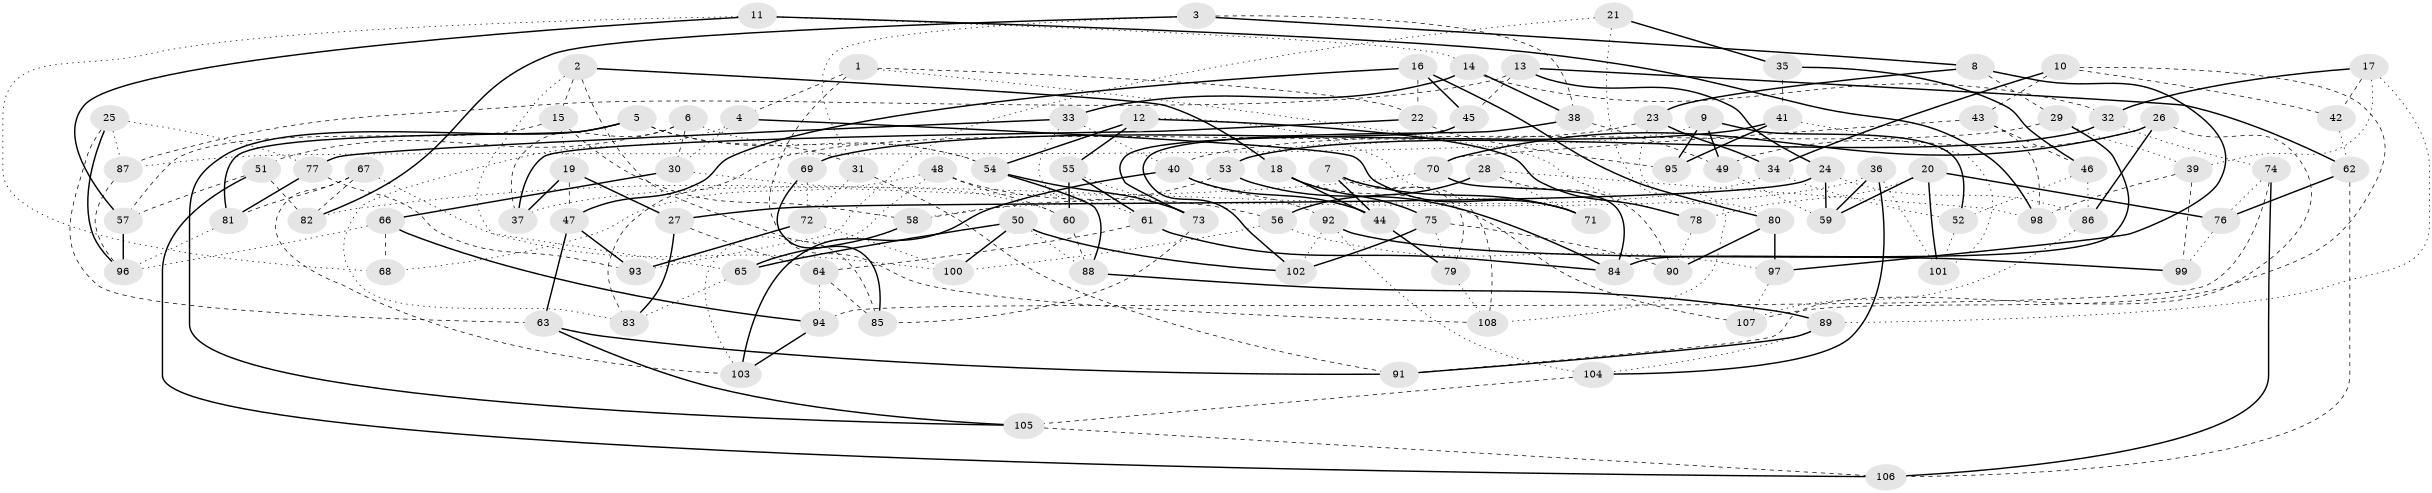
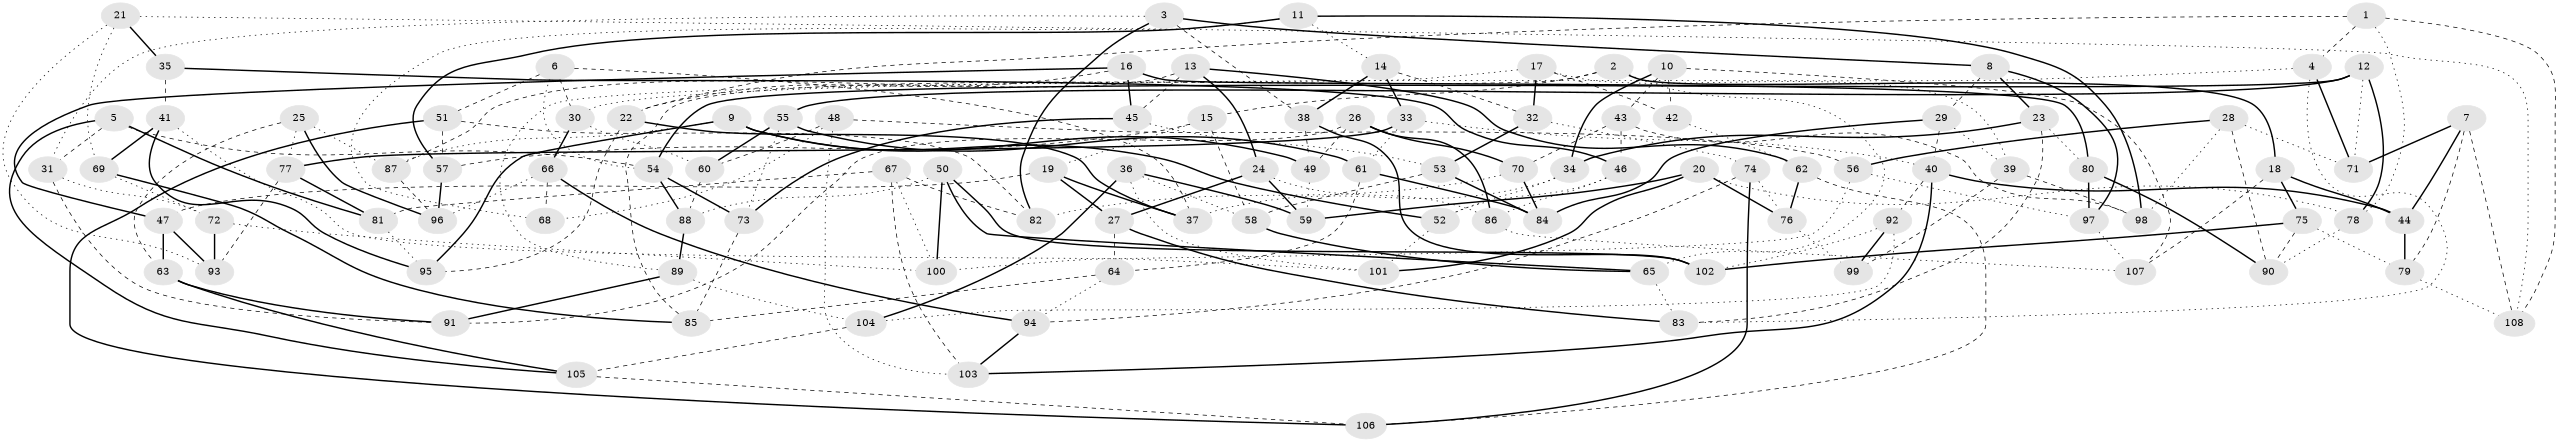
edge "21" -- "69": added
edge "81" -- "96": now "81" -- "95"
